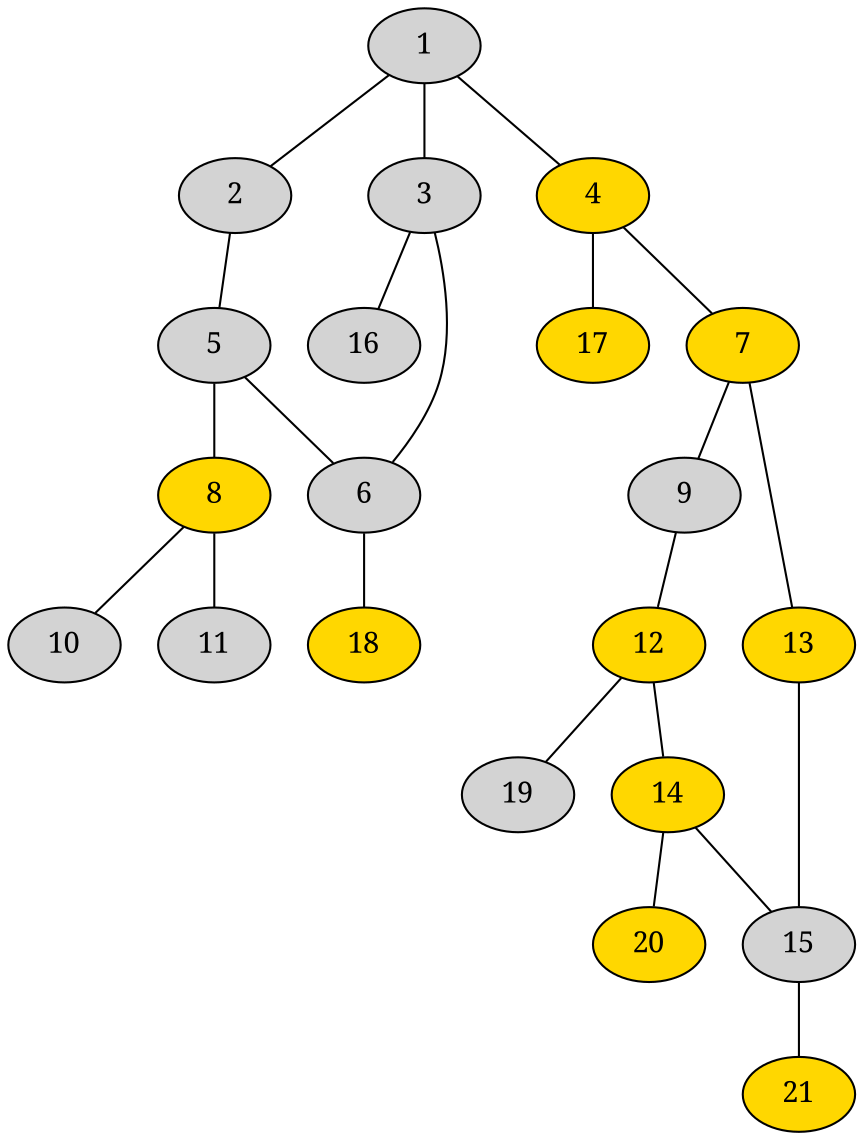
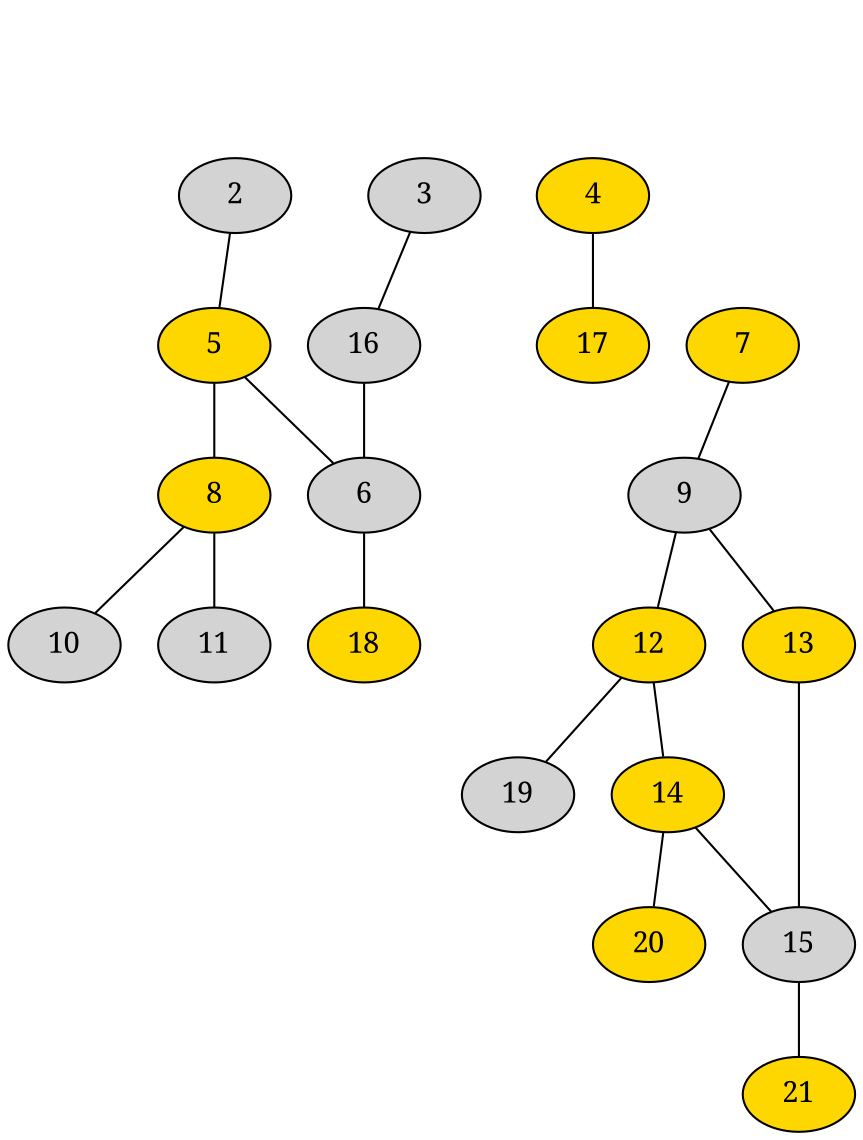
node "1": removed
edge "4" -- "7": removed
node "5": fillcolor lightgrey -> gold
edge "3" -- "6": now "16" -- "6"
edge "7" -- "13": now "9" -- "13"
